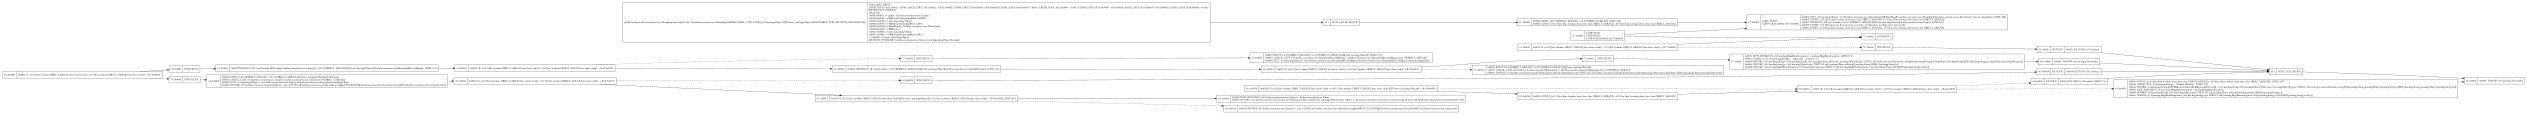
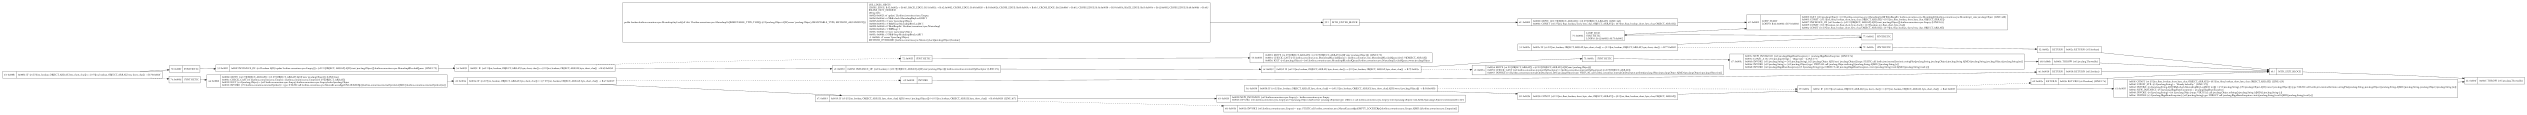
edge "75: 0x0002" -> "77: 0x0002": reversed
node "69: 0x0018": text "SYNTHETIC" -> "INVOKE"
edge "59: 0x003c" -> "61: 0x003f": style dashed -> solid
